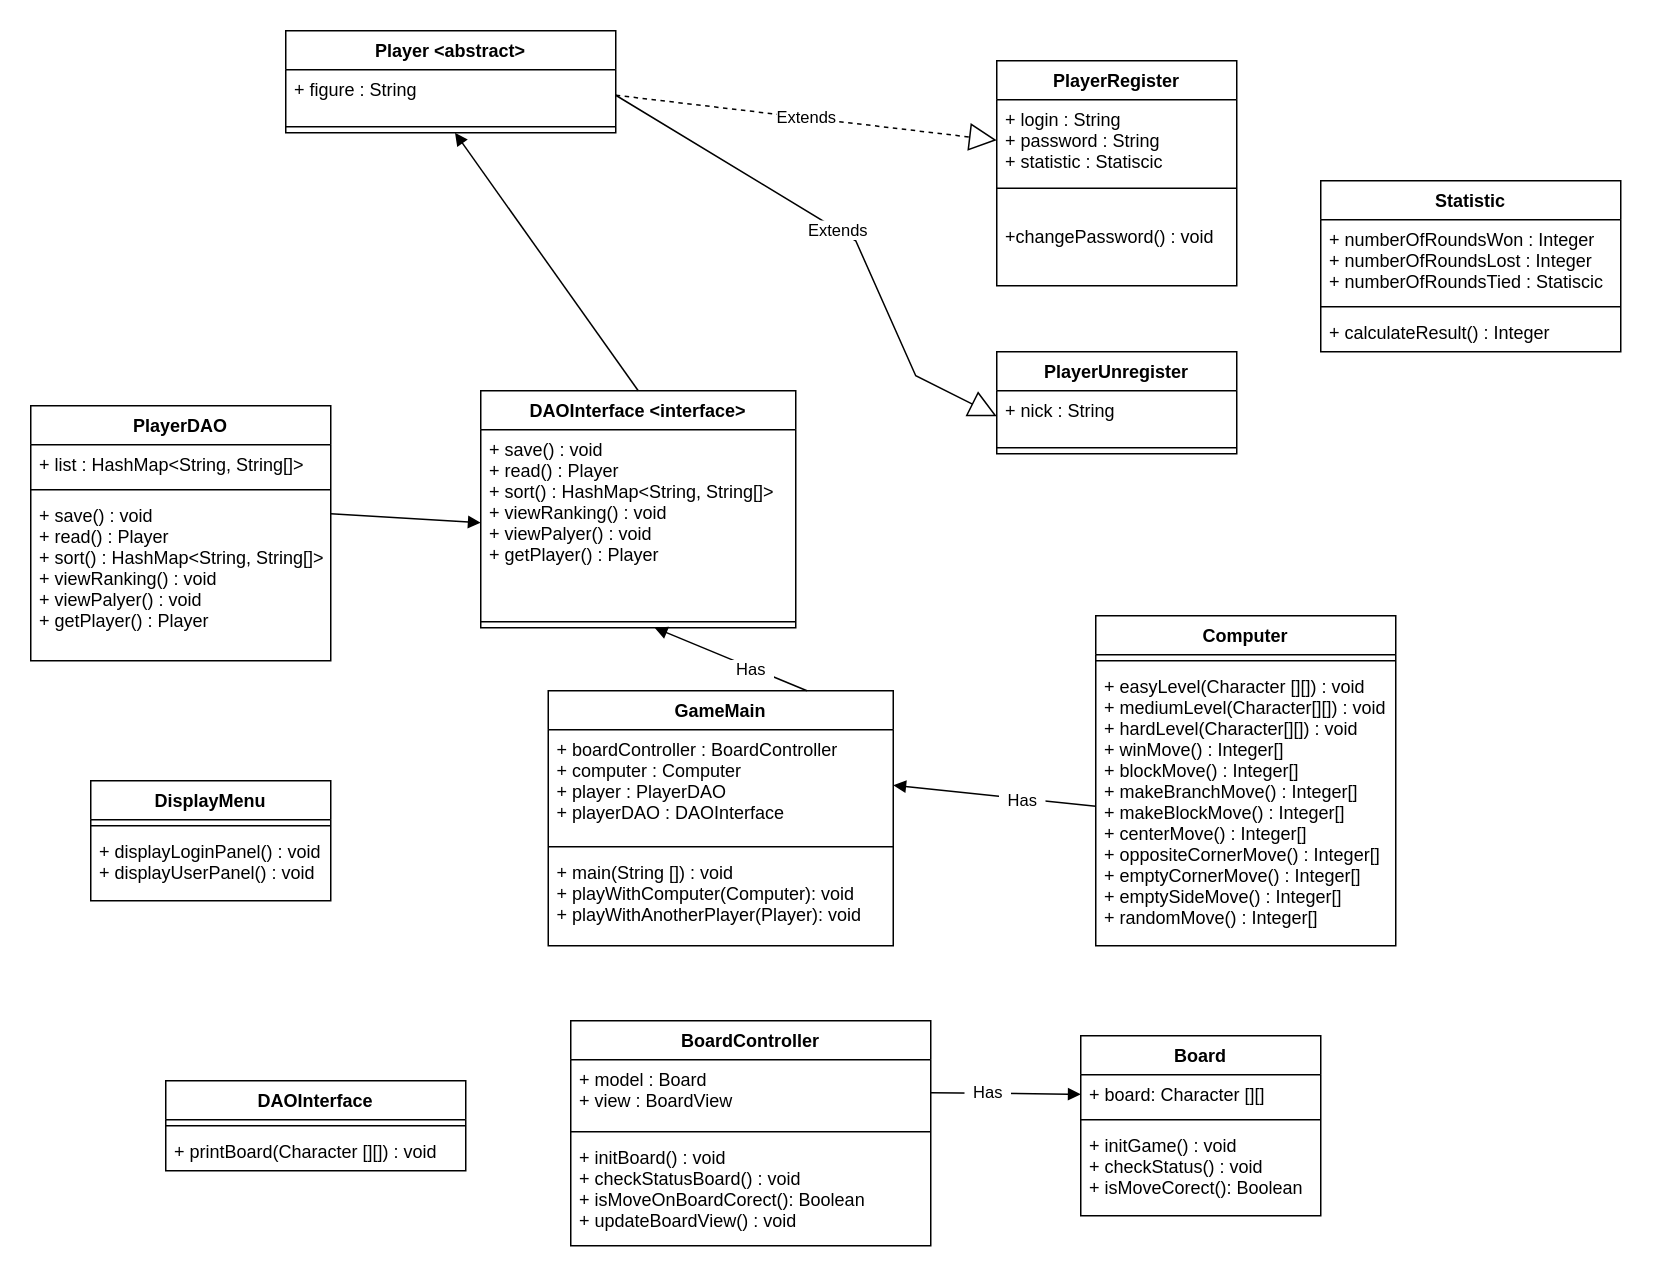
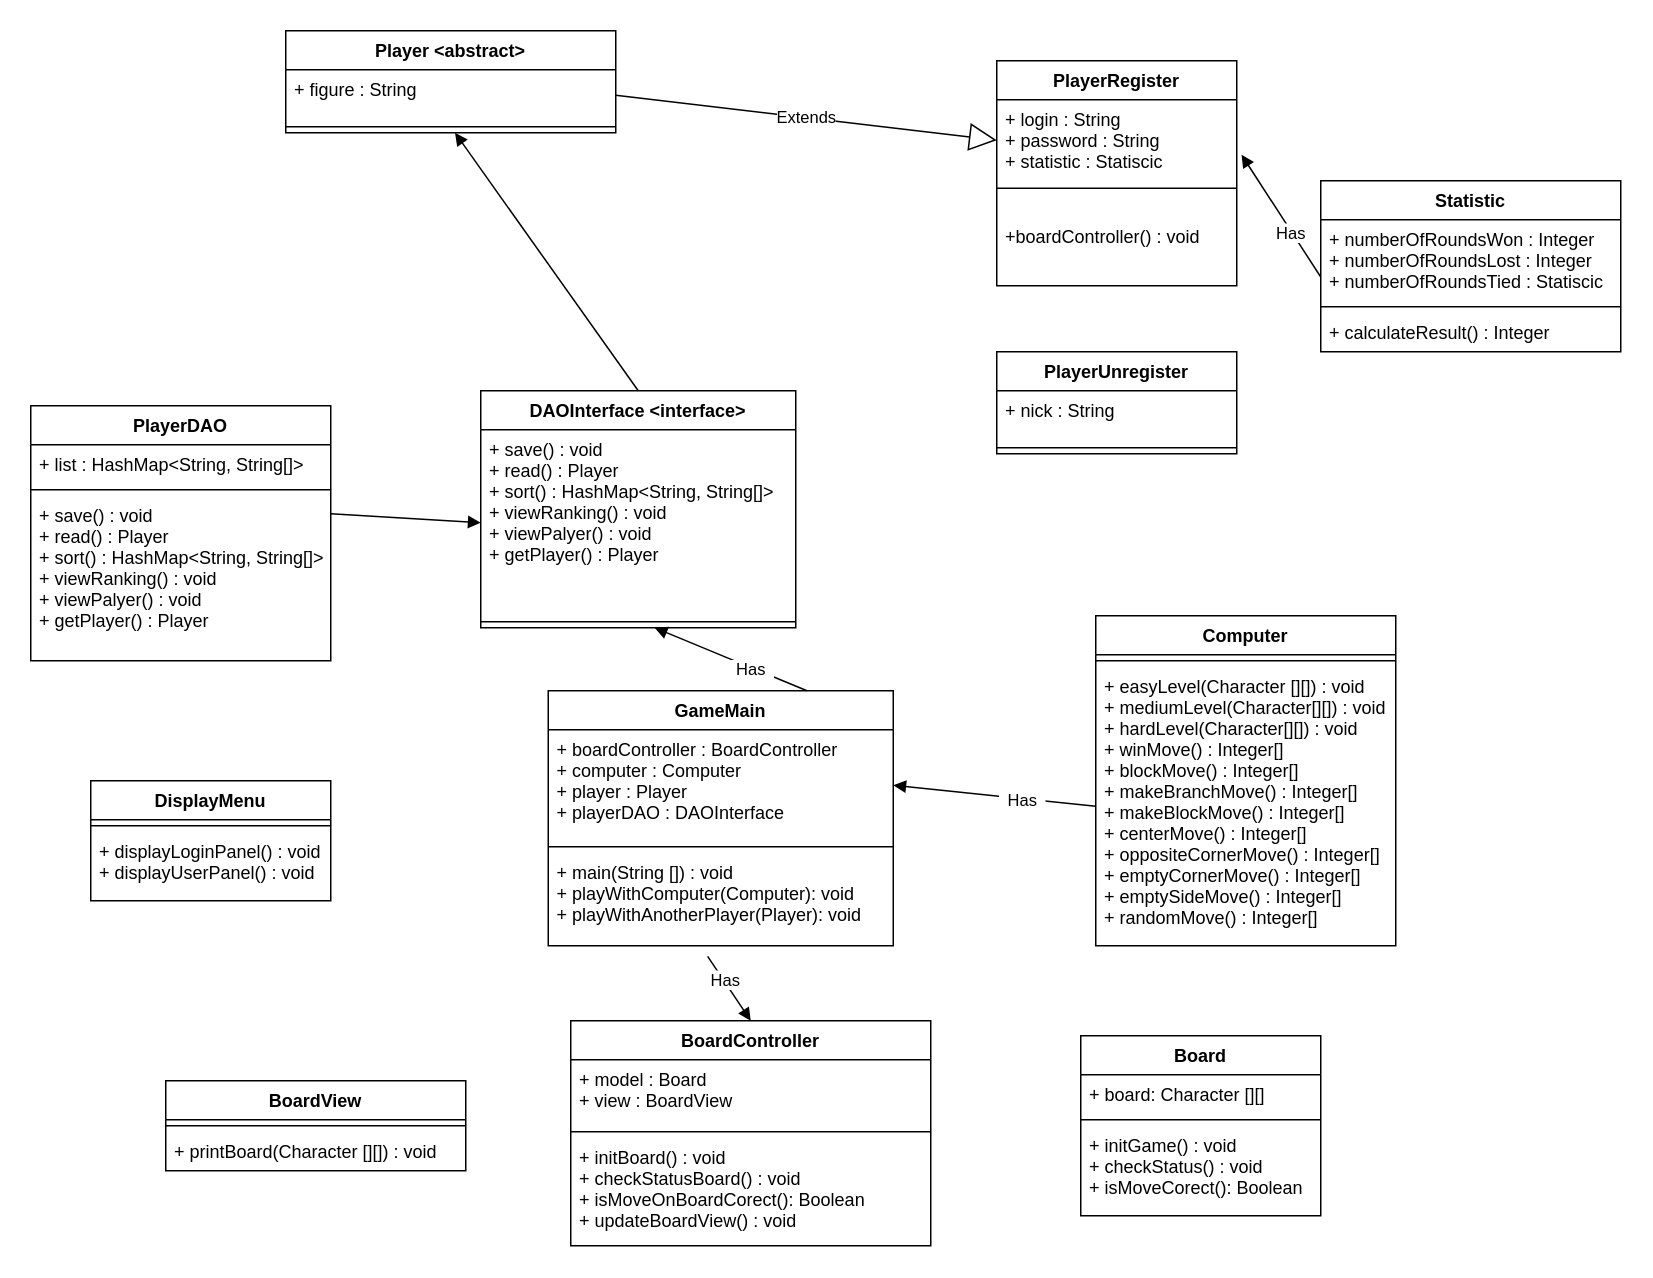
edge "+ figure : String" -> "+ login : String + password : String + statistic : Statiscic": style dashed -> solid
edge "+ numberOfRoundsWon : Integer + numberOfRoundsLost : Integer + numberOfRoundsTied : Statiscic" -> "+ login : String + password : String + statistic : Statiscic": added, label "Has"
edge "+ figure : String" -> "+ nick : String": removed, label "Extends"
node "+changePassword() : void": label "+changePassword() : void" -> "+boardController() : void"
node "+ boardController : BoardController + computer : Computer + player : PlayerDAO + playerDAO : DAOInterface": label "+ boardController : BoardController + computer : Computer + player : PlayerDAO + playerDAO : DAOInterface" -> "+ boardController : BoardController + computer : Computer + player : Player + playerDAO : DAOInterface"
edge "+ main(String []) : void + playWithComputer(Computer): void + playWithAnotherPlayer(Player): void" -> "BoardController": added, label "Has"
edge "+ model : Board + view : BoardView" -> "+ board: Character [][]": removed, label "Has"
node "DAOInterface": label "DAOInterface" -> "BoardView"
